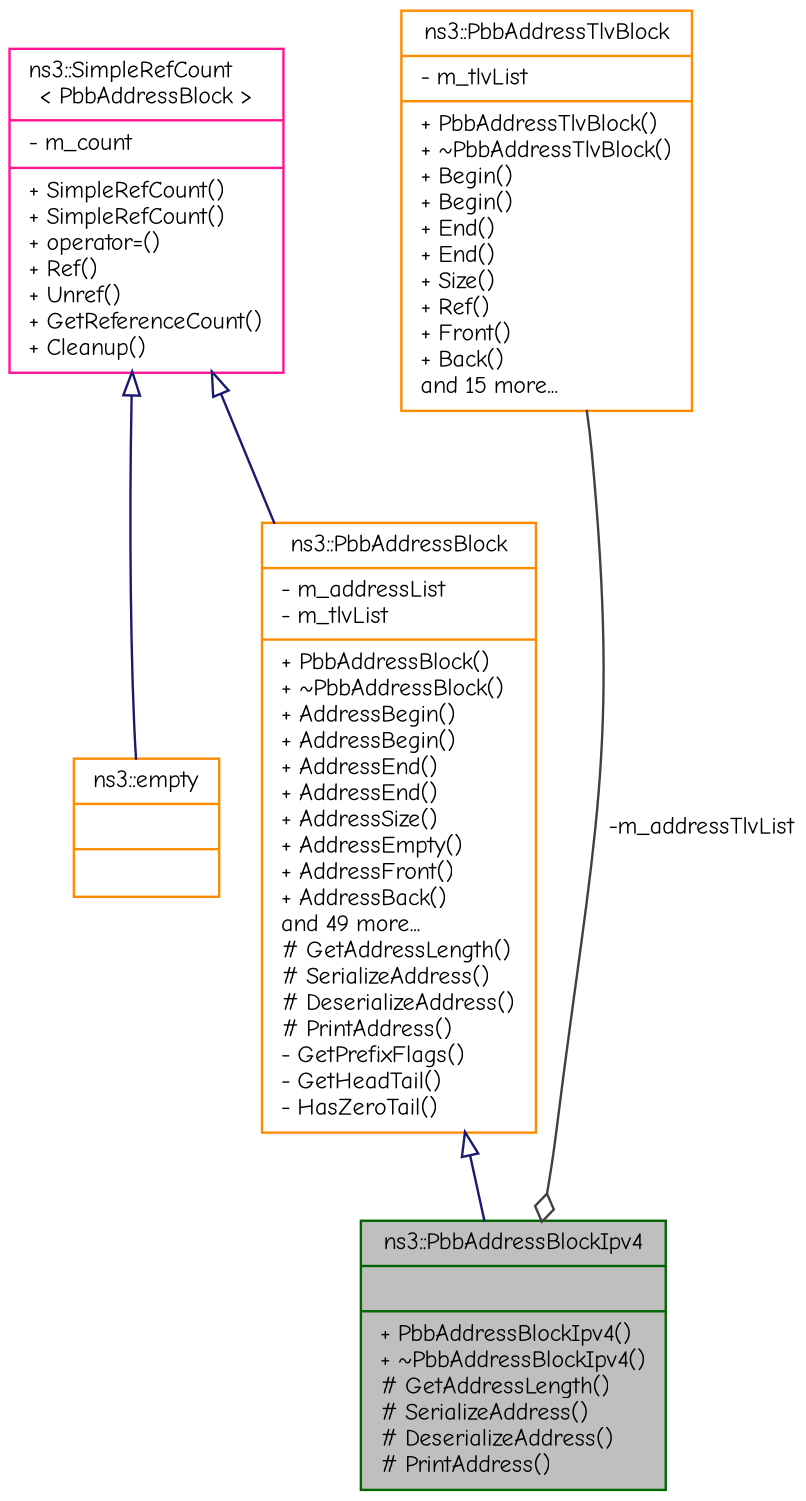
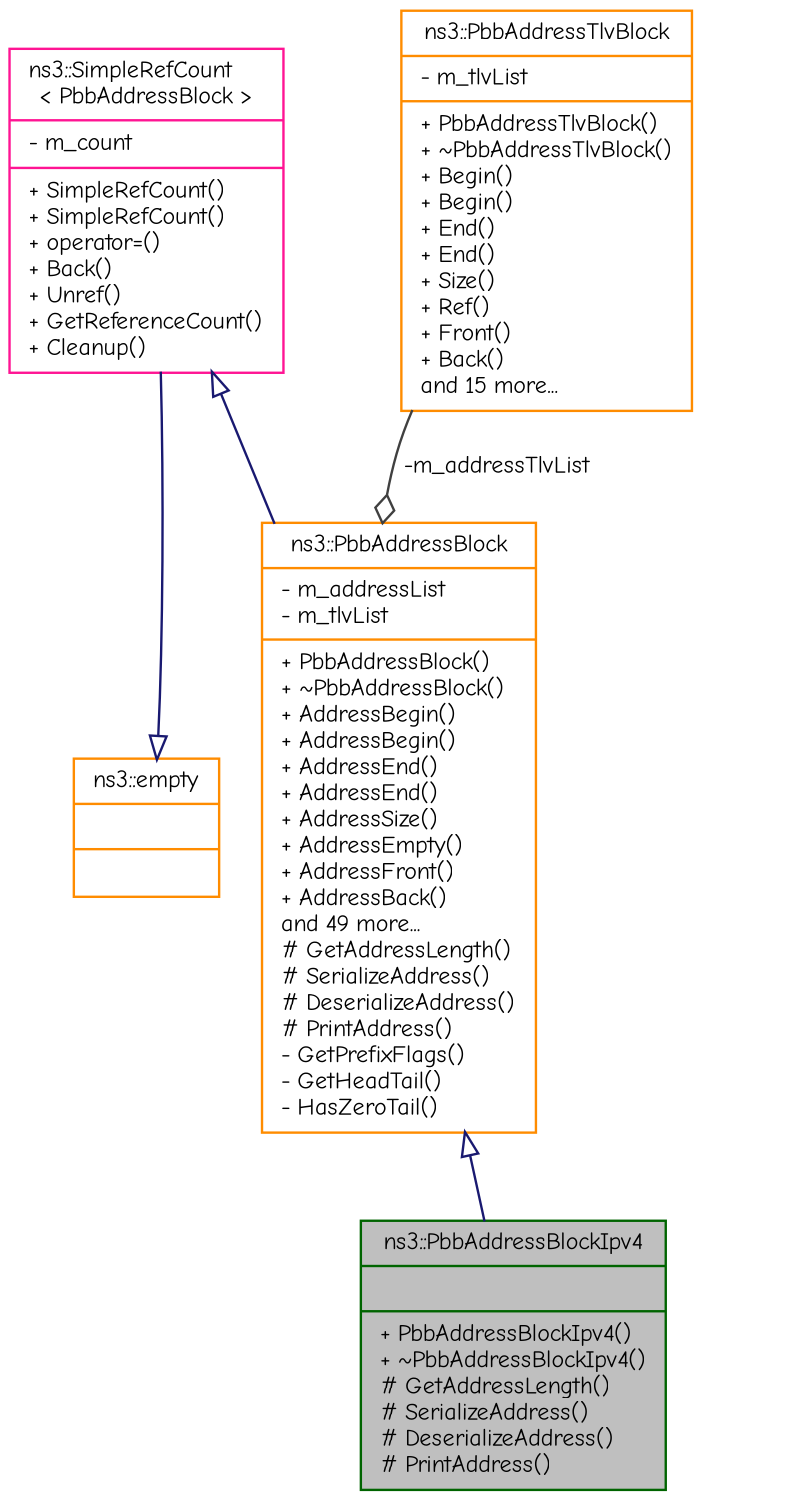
node "ns3::SimpleRefCount": text "+ Ref()" -> "+ Back()"
edge "ns3::empty" -> "ns3::SimpleRefCount": reversed
edge "ns3::PbbAddressTlvBlock" -> "ns3::PbbAddressBlockIpv4": now "ns3::PbbAddressTlvBlock" -> "ns3::PbbAddressBlock"
